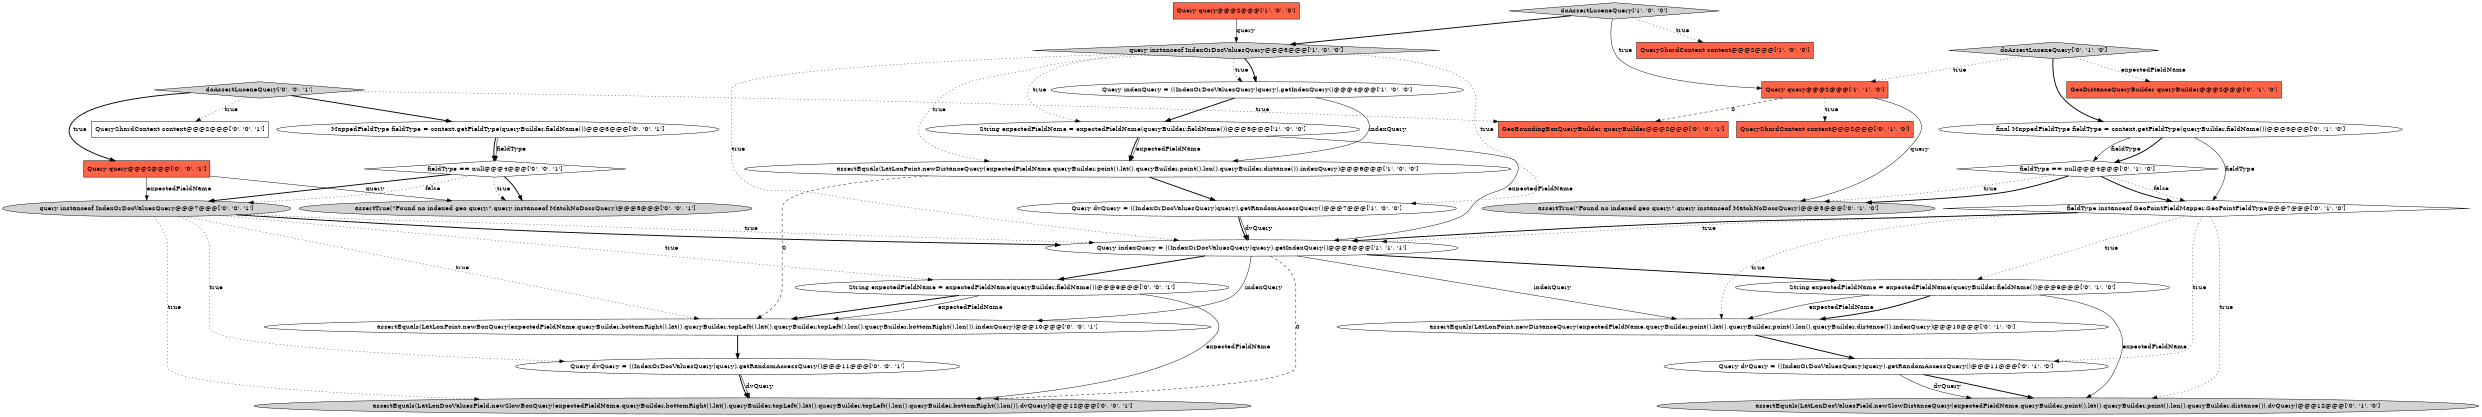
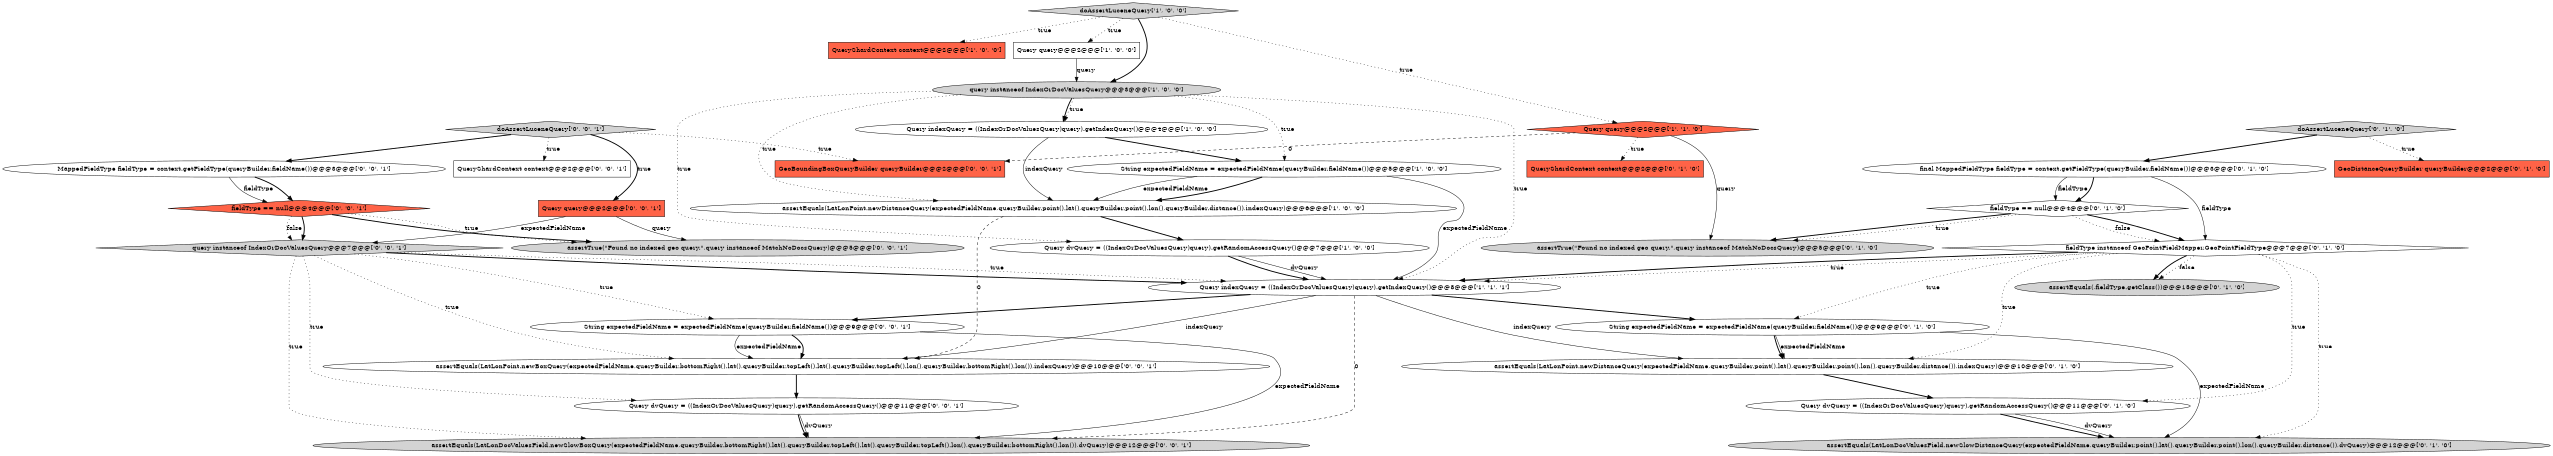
node "Query query@@@2@@@['1', '0', '0']": fillcolor tomato -> white
edge "doAssertLuceneQuery['1', '0', '0']" -> "Query query@@@2@@@['1', '0', '0']": added, label "true"
node "query instanceof IndexOrDocValuesQuery@@@3@@@['1', '0', '0']": shape diamond -> ellipse
edge "doAssertLuceneQuery['0', '1', '0']" -> "Query query@@@2@@@['1', '1', '0']": removed, label "true"
edge "doAssertLuceneQuery['0', '1', '0']" -> "GeoDistanceQueryBuilder queryBuilder@@@2@@@['0', '1', '0']": label "expectedFieldName" -> "true"
edge "doAssertLuceneQuery['1', '0', '0']" -> "Query query@@@2@@@['1', '1', '0']": style solid -> dotted
node "Query query@@@2@@@['1', '1', '0']": shape box -> diamond
node "fieldType == null@@@4@@@['0', '0', '1']": fillcolor white -> tomato
node "query instanceof IndexOrDocValuesQuery@@@7@@@['0', '0', '1']": shape ellipse -> diamond
node "assertEquals(,fieldType.getClass())@@@15@@@['0', '1', '0']": added
